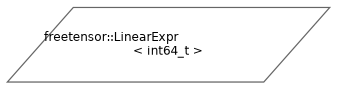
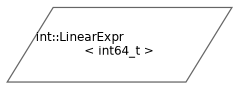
node "freetensor::LinearExpr < int64_t >": label "freetensor::LinearExpr < int64_t >" -> "int::LinearExpr < int64_t >"
